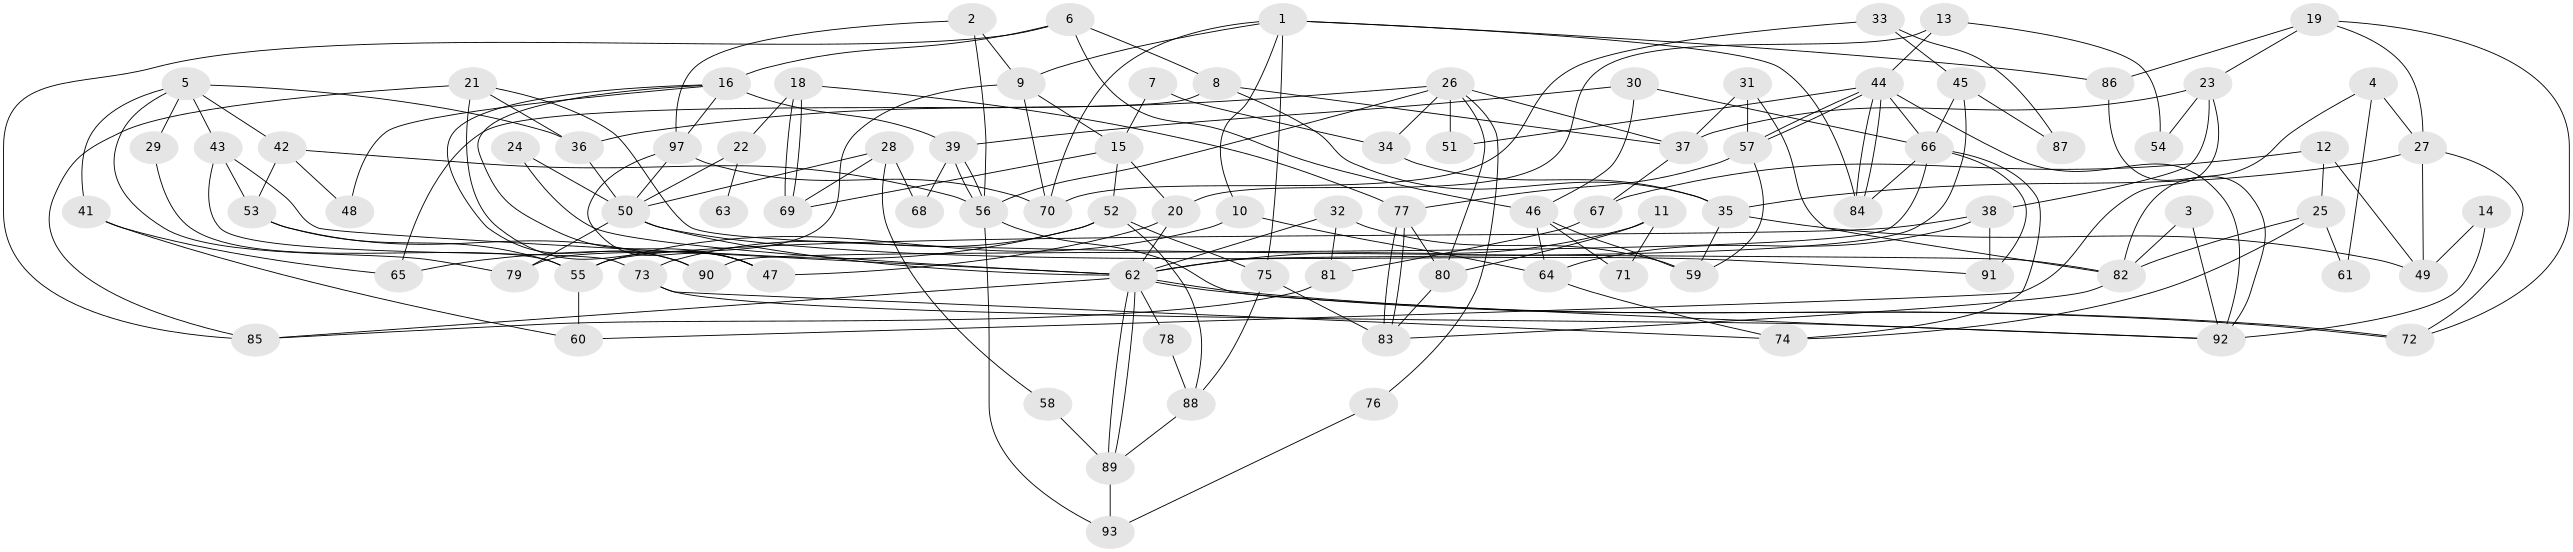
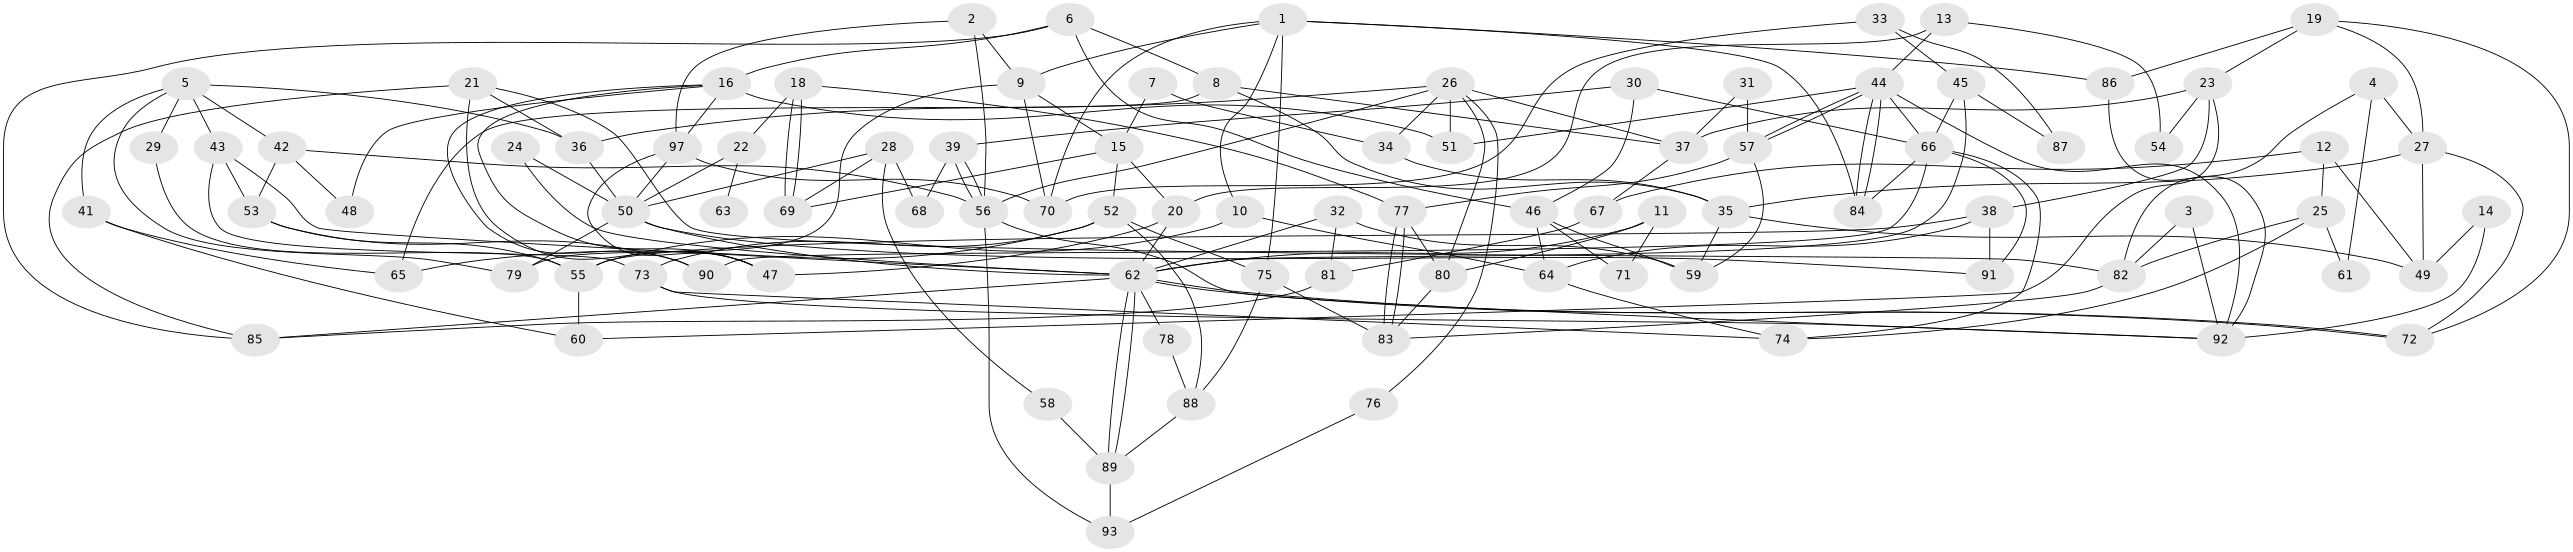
edge "16" -- "39": now "16" -- "51"
edge "31" -- "82": removed
